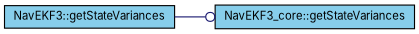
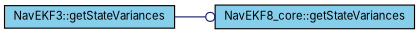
node "NavEKF3_core::getStateVariances": label "NavEKF3_core::getStateVariances" -> "NavEKF8_core::getStateVariances"
